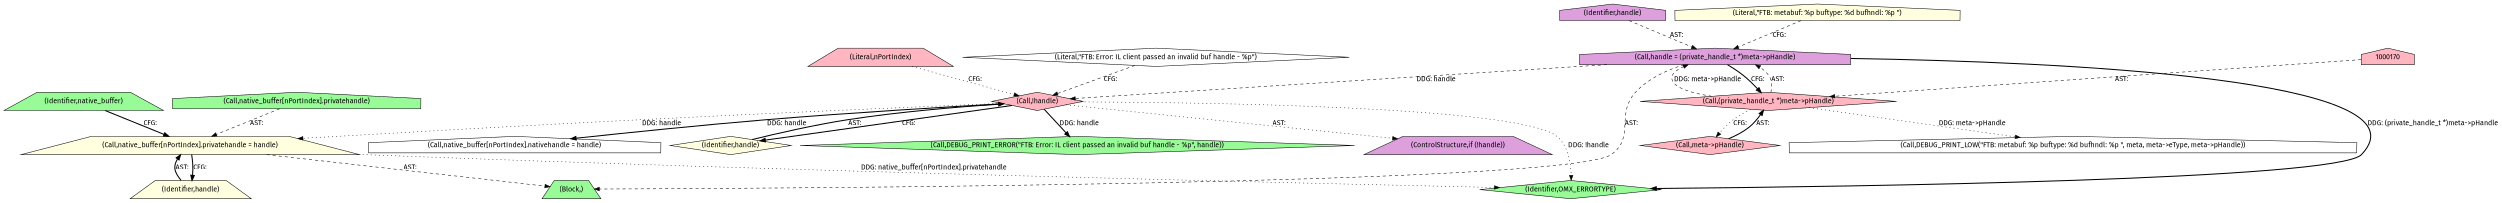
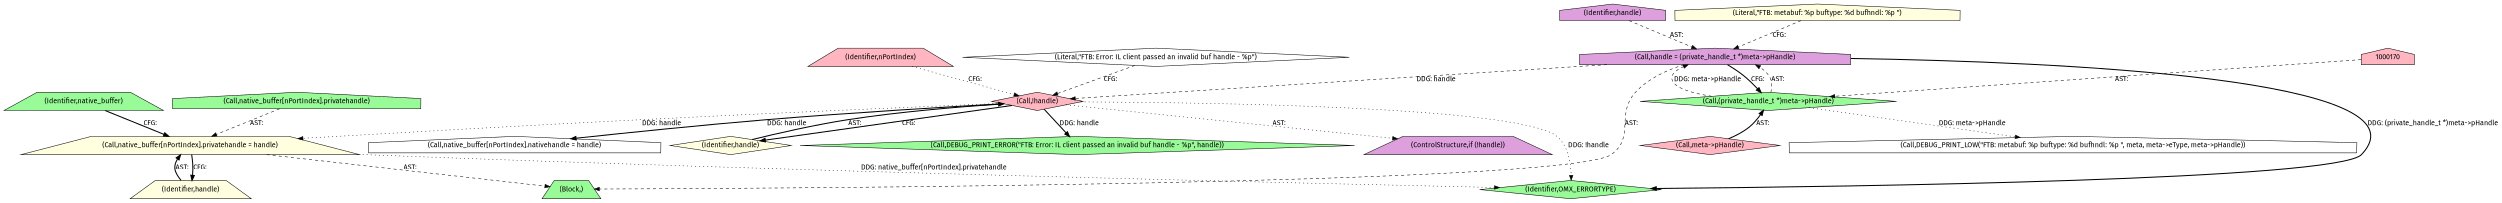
node "(Literal,nPortIndex)": label "(Literal,nPortIndex)" -> "(Identifier,nPortIndex)"
node "(Call,(private_handle_t *)meta->pHandle)": fillcolor lightpink -> palegreen
edge "(Call,(private_handle_t *)meta->pHandle)" -> "(Call,meta->pHandle)": removed, label "CFG:"
